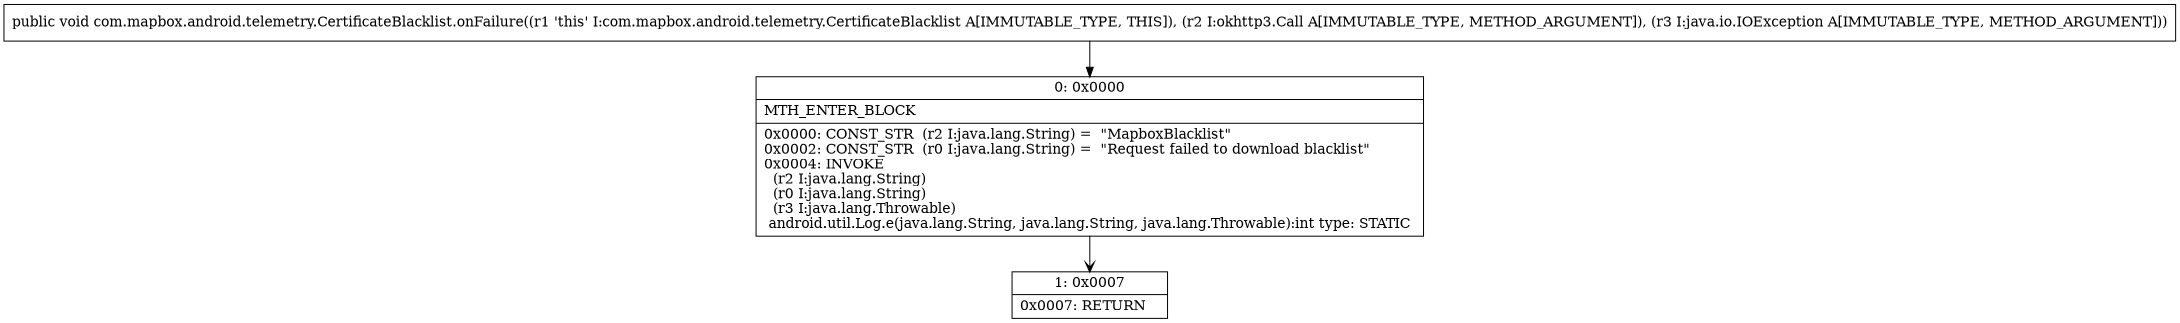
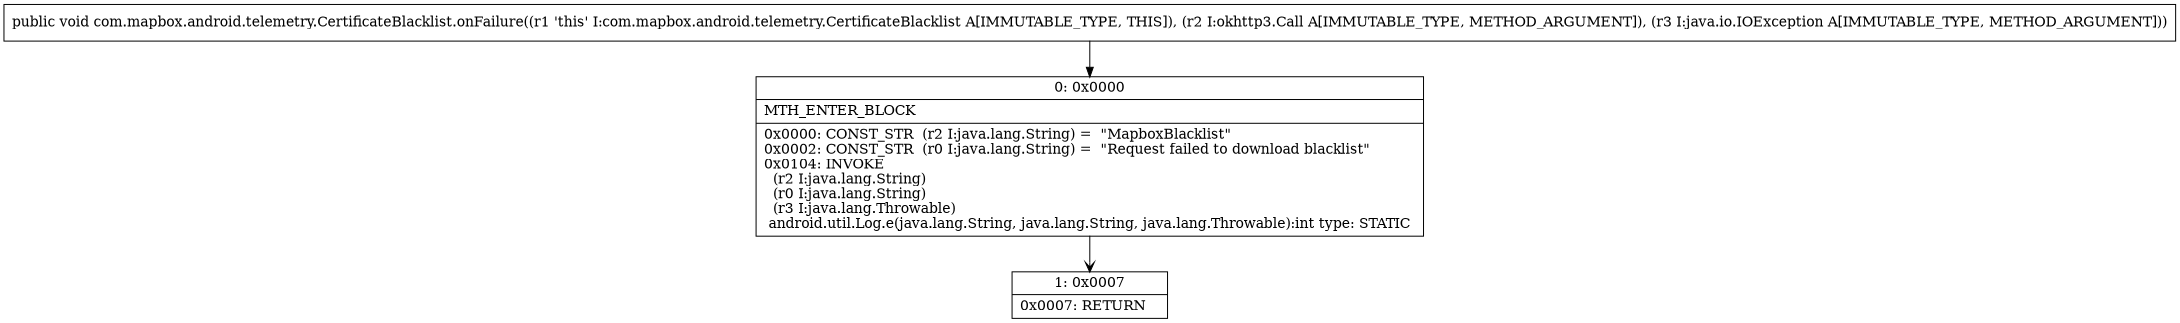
node "0: 0x0000": text "0x0004: INVOKE" -> "0x0104: INVOKE"
